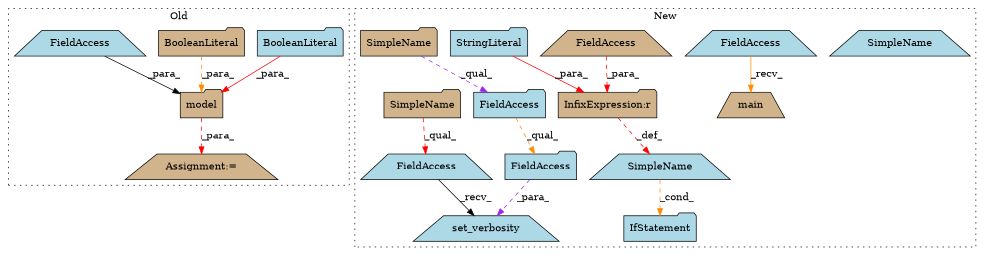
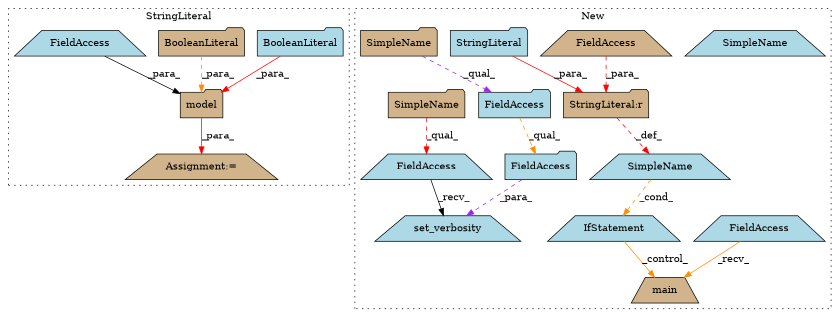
cluster "Old": label "Old" -> "StringLiteral"
node "InfixExpression:r": label "InfixExpression:r" -> "StringLiteral:r"
edge "model" -> "Assignment:=": style dashed -> solid
node "IfStatement": shape folder -> trapezium
edge "IfStatement" -> "main": added, label "_control_"
